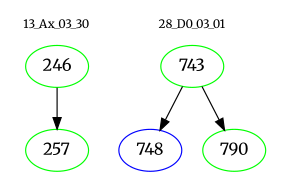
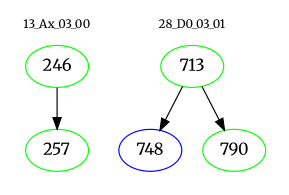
cluster "13_Ax_03_30": label "13_Ax_03_30" -> "13_Ax_03_00"
node "743": label "743" -> "713"
